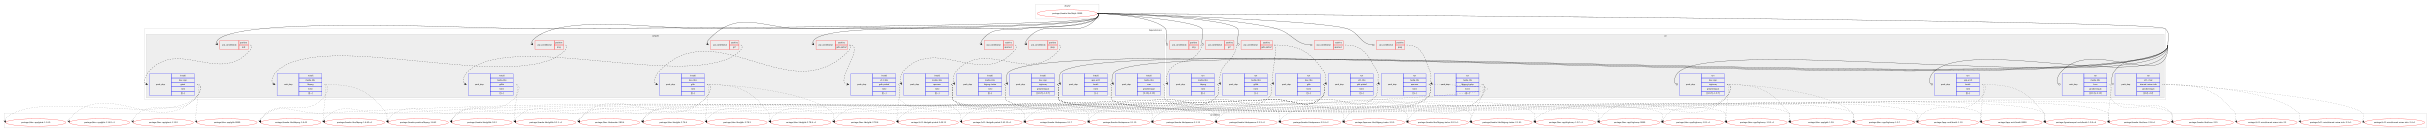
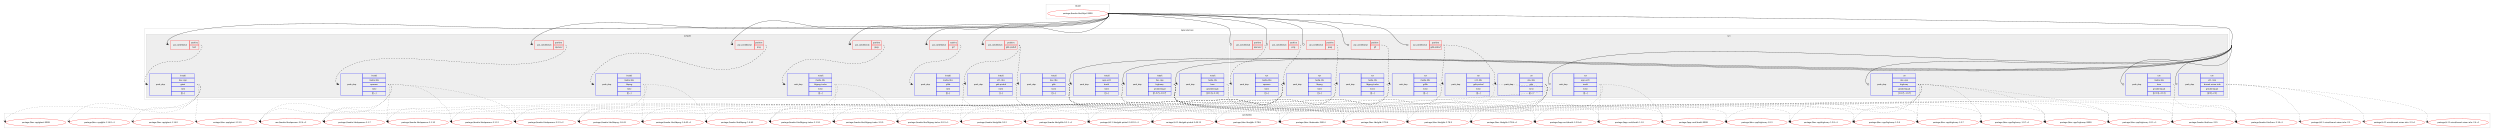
node "portage://dev-cpp/glib-9999": label "portage://dev-cpp/glib-9999" -> "portage://dev-cpp/gtest-9999"
node "portage://media-positive/libpng-1.6.42": label "portage://media-positive/libpng-1.6.42" -> "portage://media-libs/libpng-1.6.42"
node "portage://media-libs/openexr-3.2.4-r2": label "portage://media-libs/openexr-3.2.4-r2" -> "use://media-libs/openexr-3.2.4-r2"
node "portage://openexr-libs/libjpeg-turbo-3.0.0": label "portage://openexr-libs/libjpeg-turbo-3.0.0" -> "portage://media-libs/libjpeg-turbo-3.0.0"
node "portage://dev-cpp/highway-1.0.3": added
node "portage://dev-cpp/gdk-1.0.5": label "portage://dev-cpp/gdk-1.0.5" -> "portage://dev-cpp/highway-1.0.5"
node "portage://greaterequal-arch/brotli-1.0.9-r6": label "portage://greaterequal-arch/brotli-1.0.9-r6" -> "portage://app-arch/brotli-1.0.9-r6"
